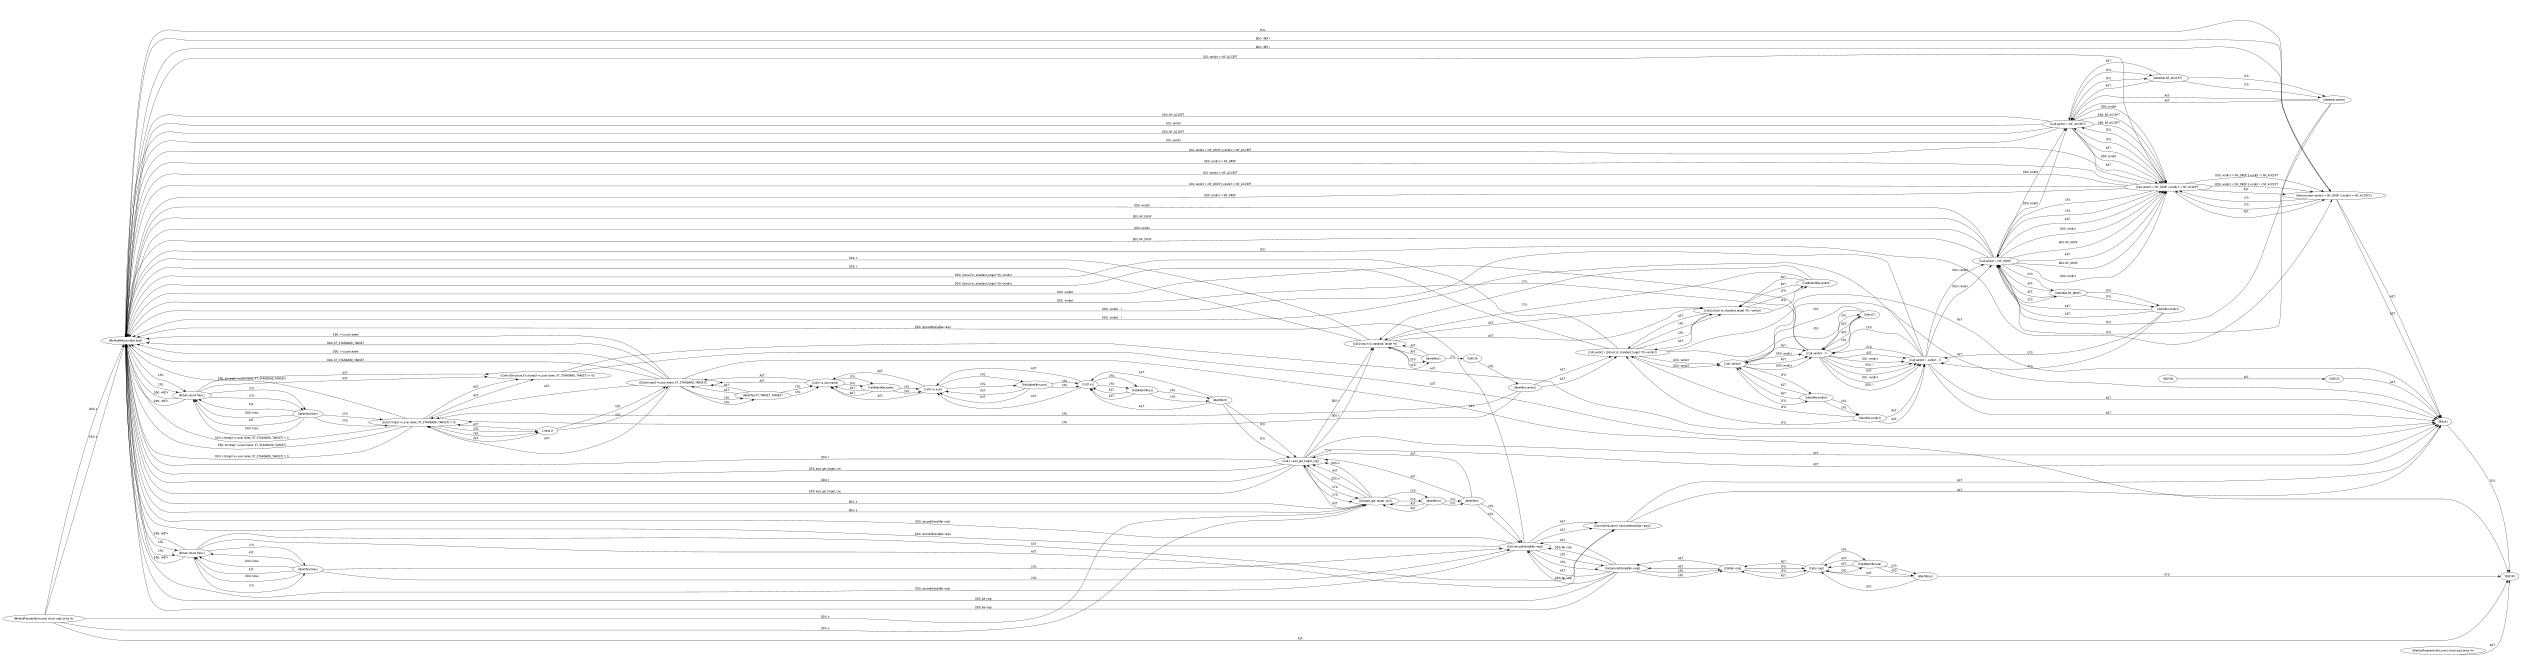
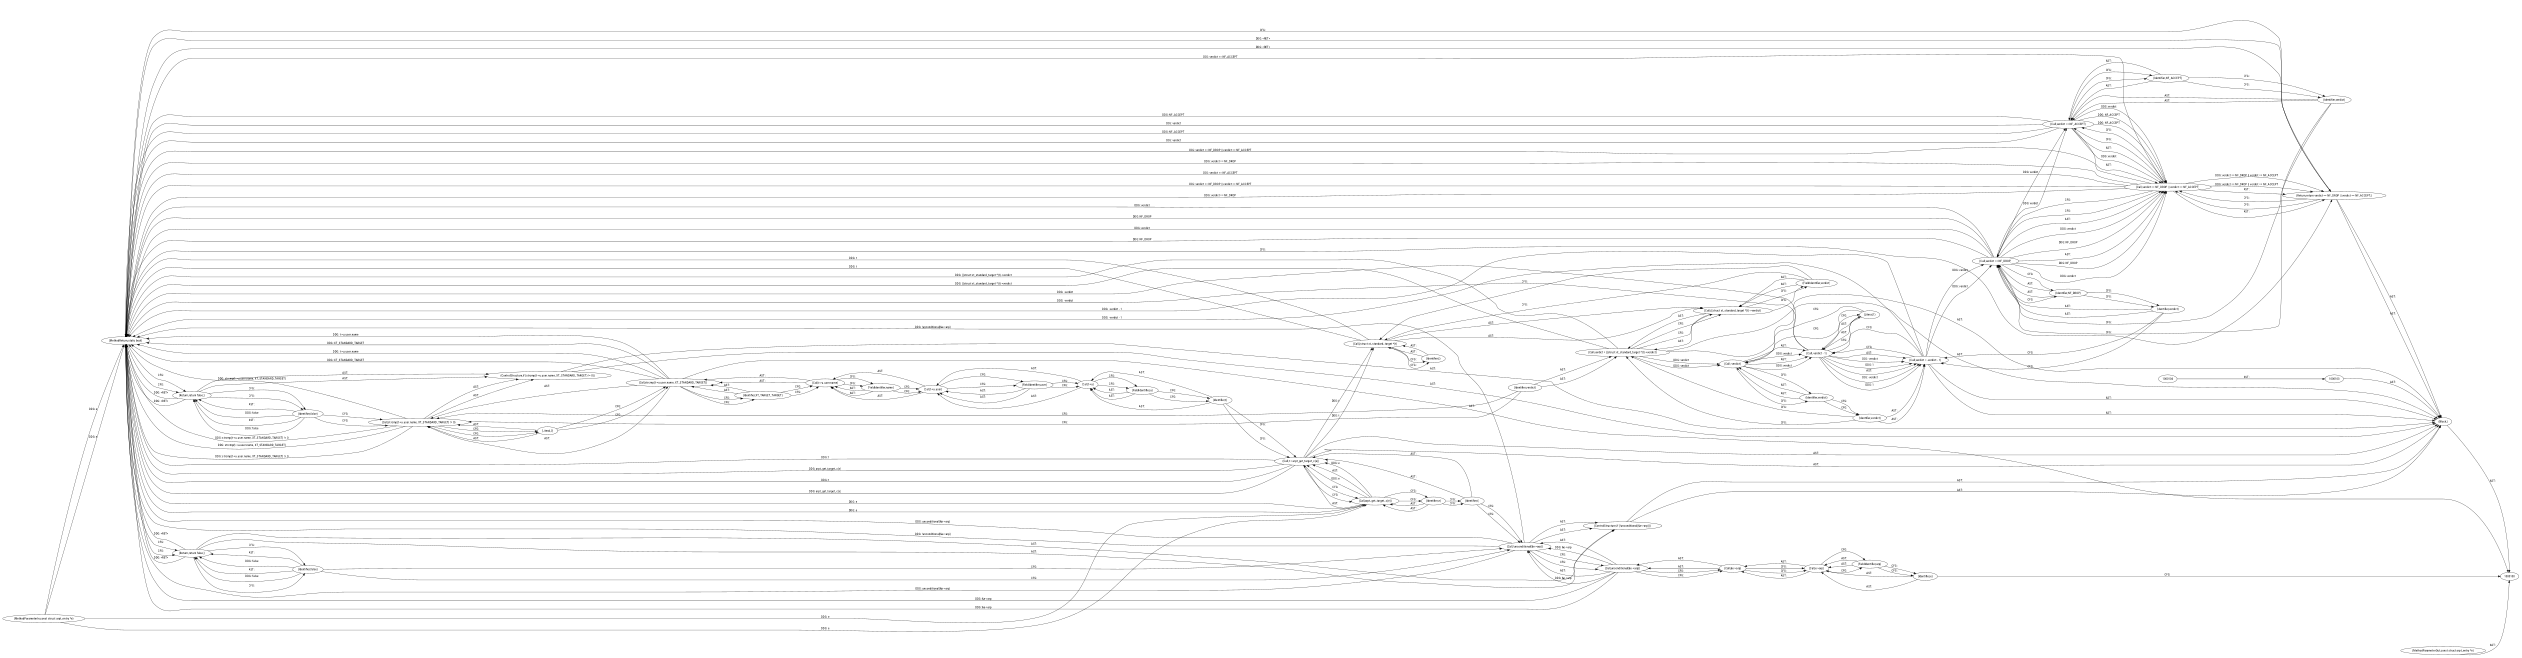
node "1000136": removed
edge "(Block,)" -> "1000100": label "CFG: " -> "AST: "
edge "(MethodParameterIn,const struct arpt_entry *e)" -> "1000100": removed, label "AST:"
